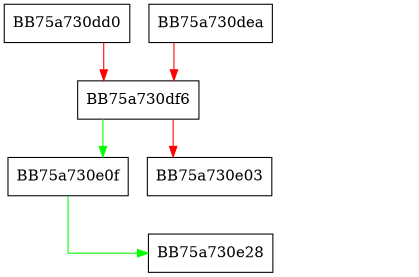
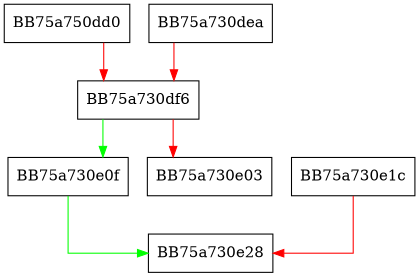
node "BB75a730dd0": label "BB75a730dd0" -> "BB75a750dd0"
node "BB75a730e1c": added
